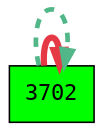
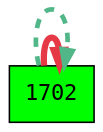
node "3702": label "3702" -> "1702"
